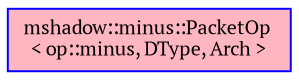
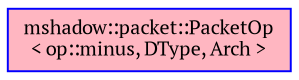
node "mshadow::minus::PacketOp < op::minus, DType, Arch >": label "mshadow::minus::PacketOp < op::minus, DType, Arch >" -> "mshadow::packet::PacketOp < op::minus, DType, Arch >"
